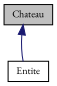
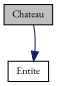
edge "Entite" -> "Chateau": reversed
